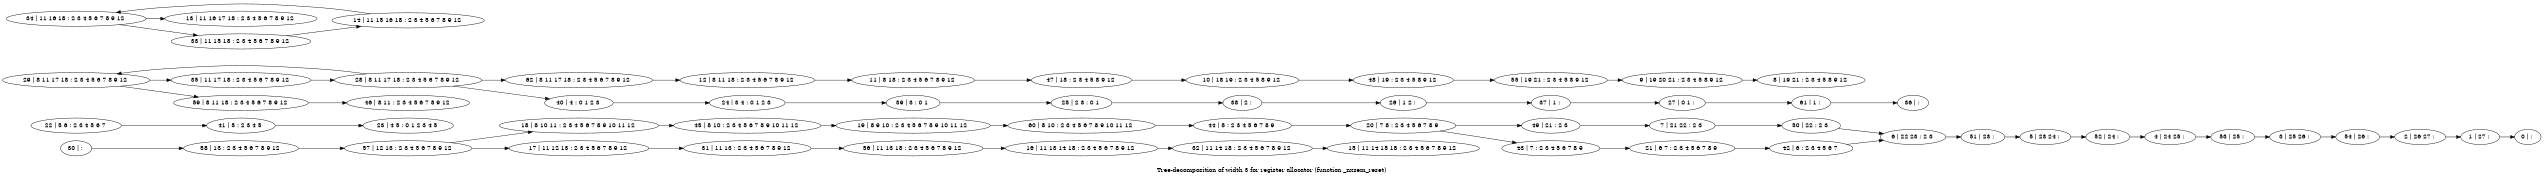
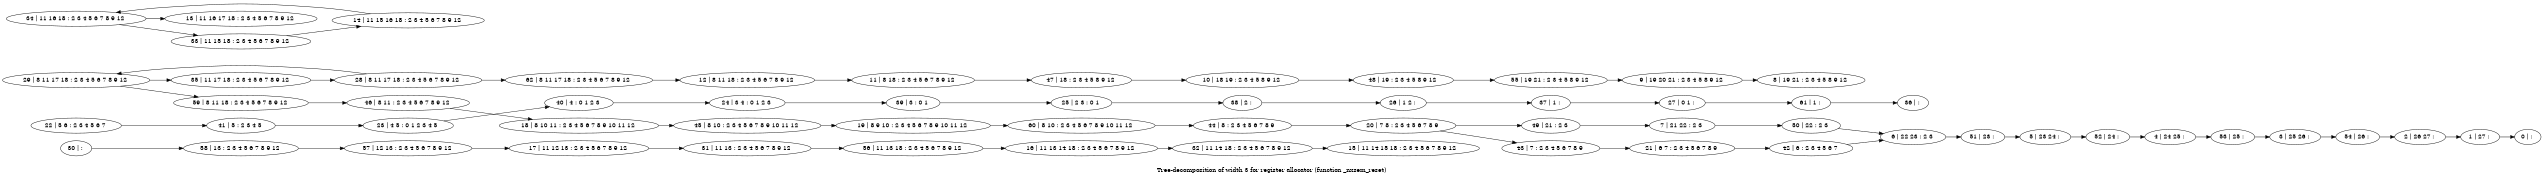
edge "28 | 8 11 17 18 : 2 3 4 5 6 7 8 9 12" -> "40 | 4 : 0 1 2 3": now "23 | 4 5 : 0 1 2 3 4 5" -> "40 | 4 : 0 1 2 3"
edge "57 | 12 13 : 2 3 4 5 6 7 8 9 12" -> "18 | 8 10 11 : 2 3 4 5 6 7 8 9 10 11 12": now "46 | 8 11 : 2 3 4 5 6 7 8 9 12" -> "18 | 8 10 11 : 2 3 4 5 6 7 8 9 10 11 12"
